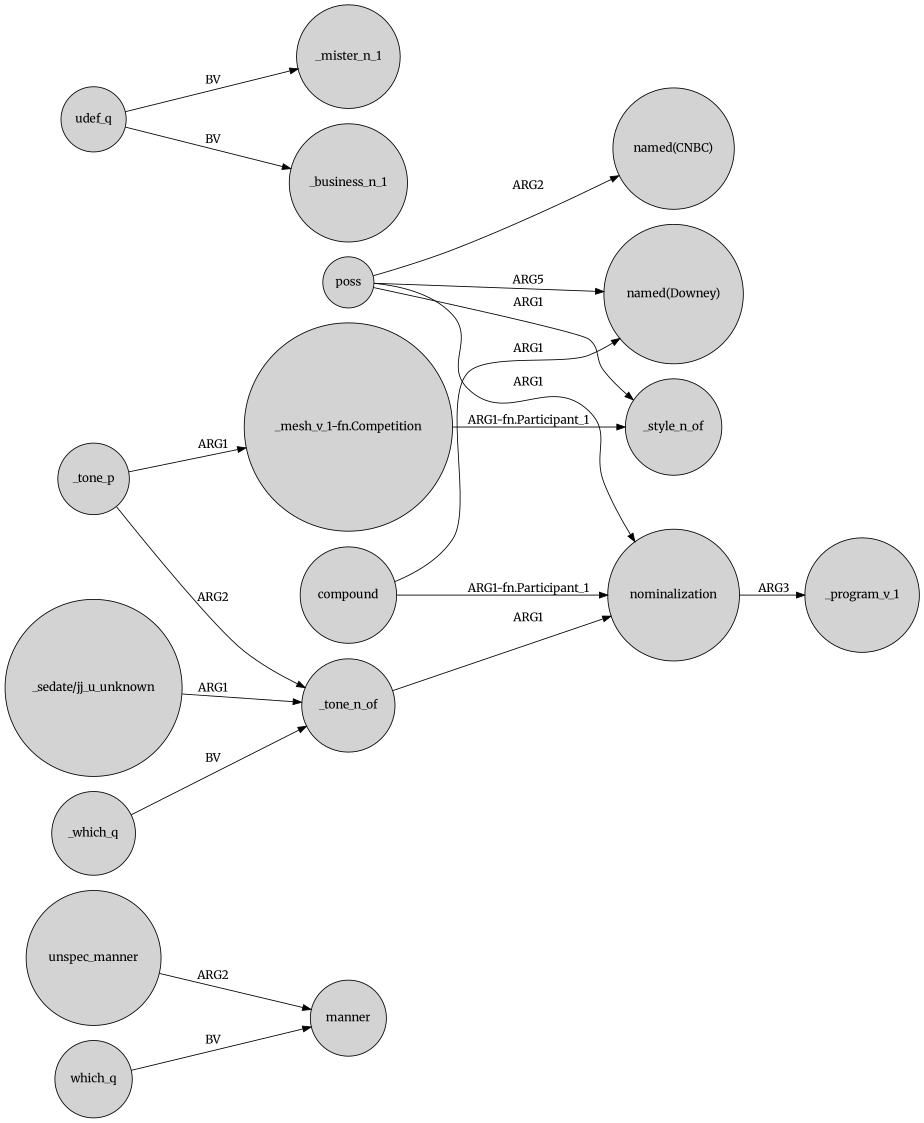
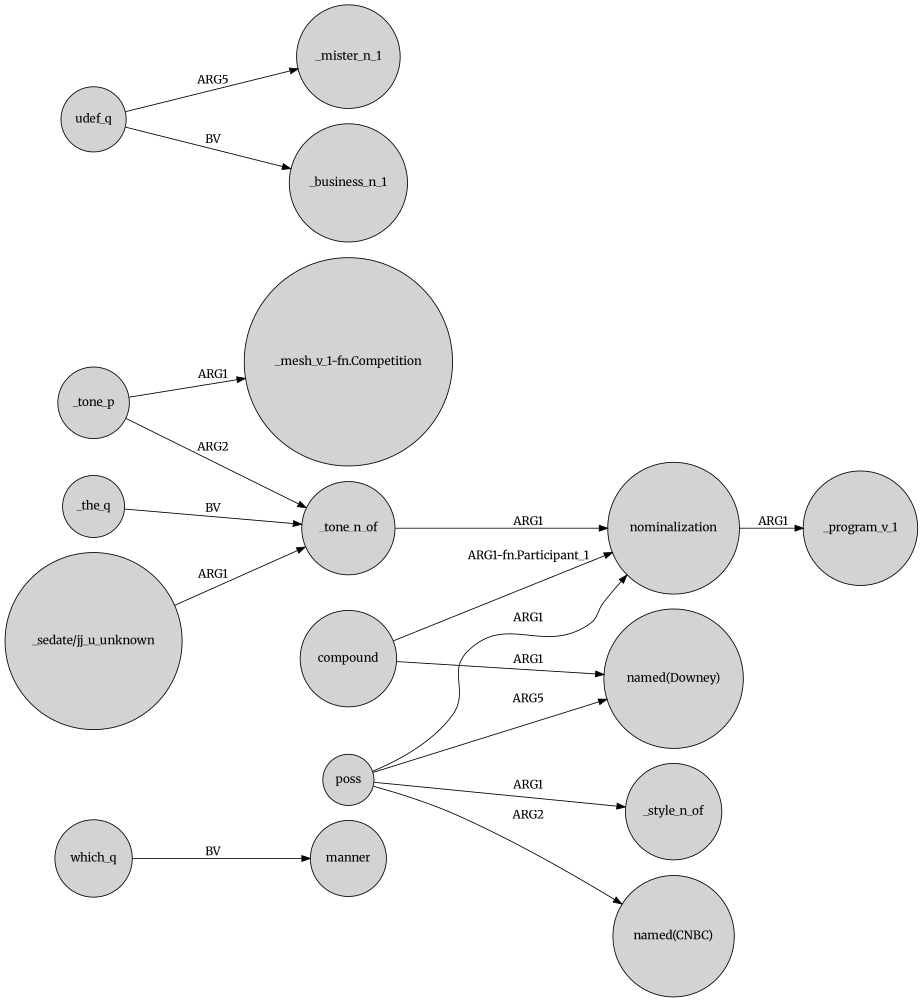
edge "udef_q" -> "_mister_n_1": label "BV" -> "ARG5"
edge "_mesh_v_1-fn.Competition" -> "_style_n_of": removed, label "ARG1-fn.Participant_1"
edge "nominalization" -> "_program_v_1": label "ARG3" -> "ARG1"
node "_which_q": label "_which_q" -> "_the_q"
node "unspec_manner": removed
